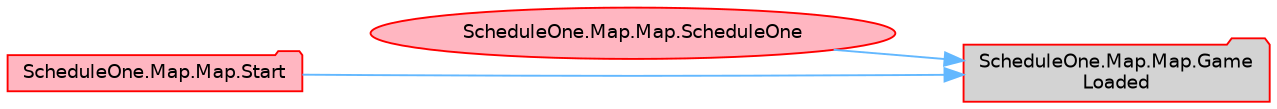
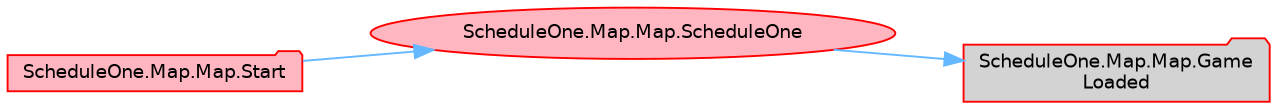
edge "ScheduleOne.Map.Map.Start" -> "ScheduleOne.Map.Map.Game Loaded": now "ScheduleOne.Map.Map.Start" -> "ScheduleOne.Map.Map.ScheduleOne"
